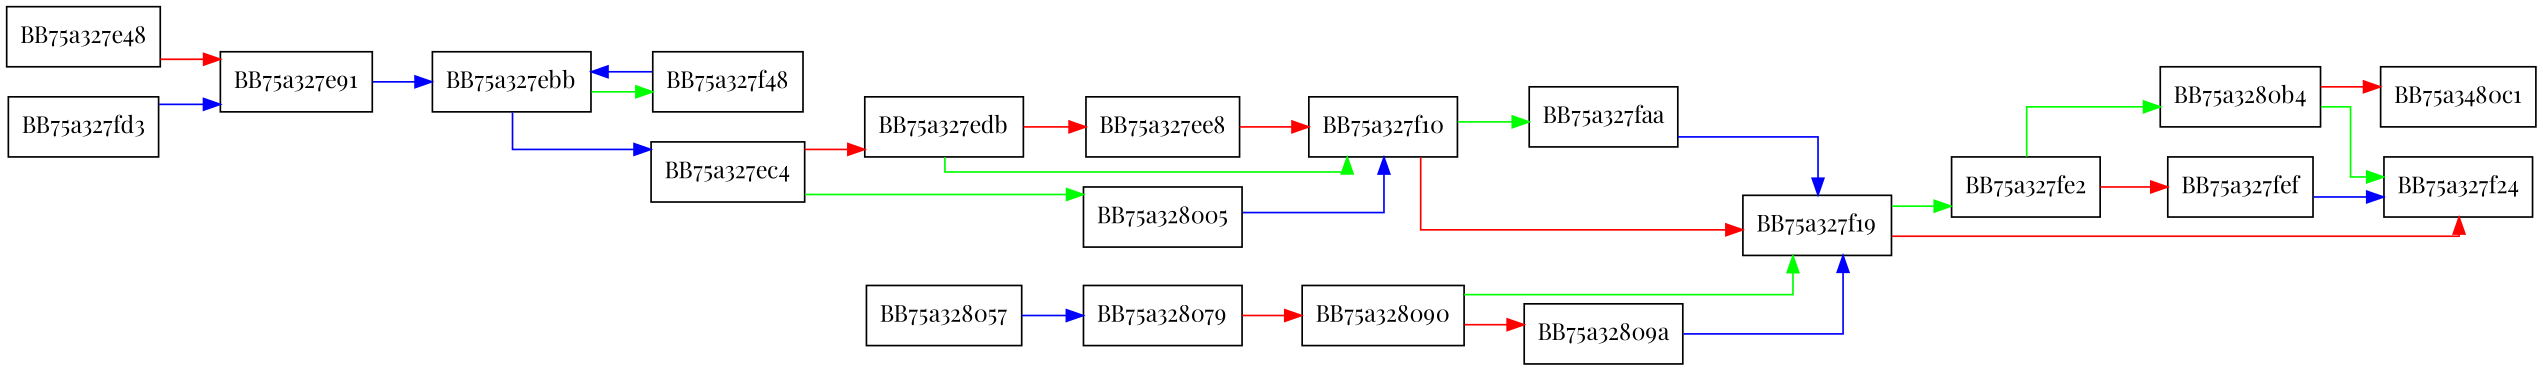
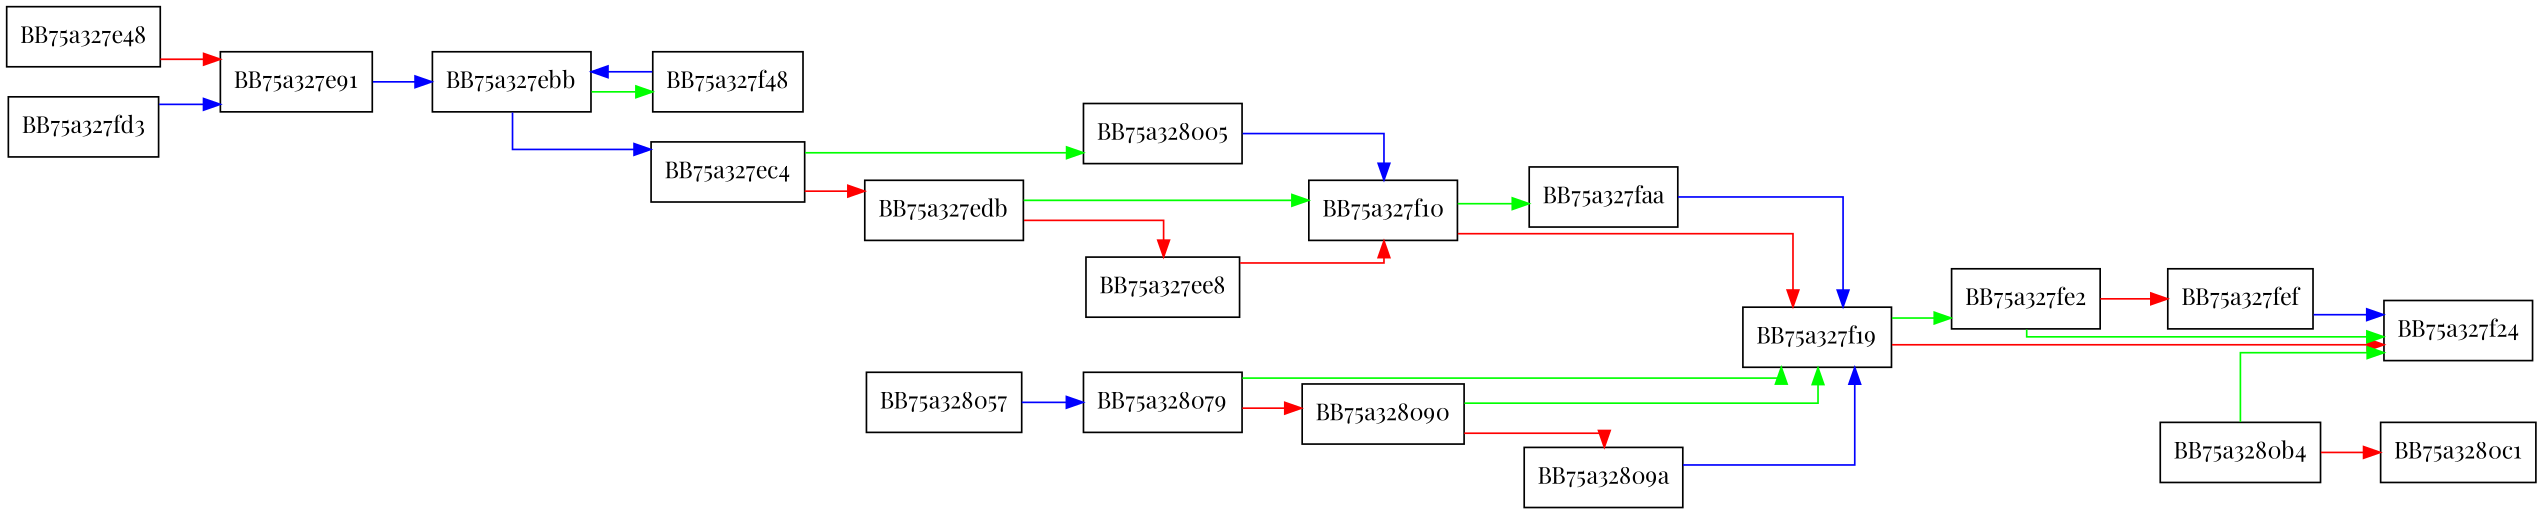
node "BB75a3480c1": label "BB75a3480c1" -> "BB75a3280c1"
edge "BB75a327fe2" -> "BB75a3280b4": now "BB75a327fe2" -> "BB75a327f24"
edge "BB75a328079" -> "BB75a327f19": added
